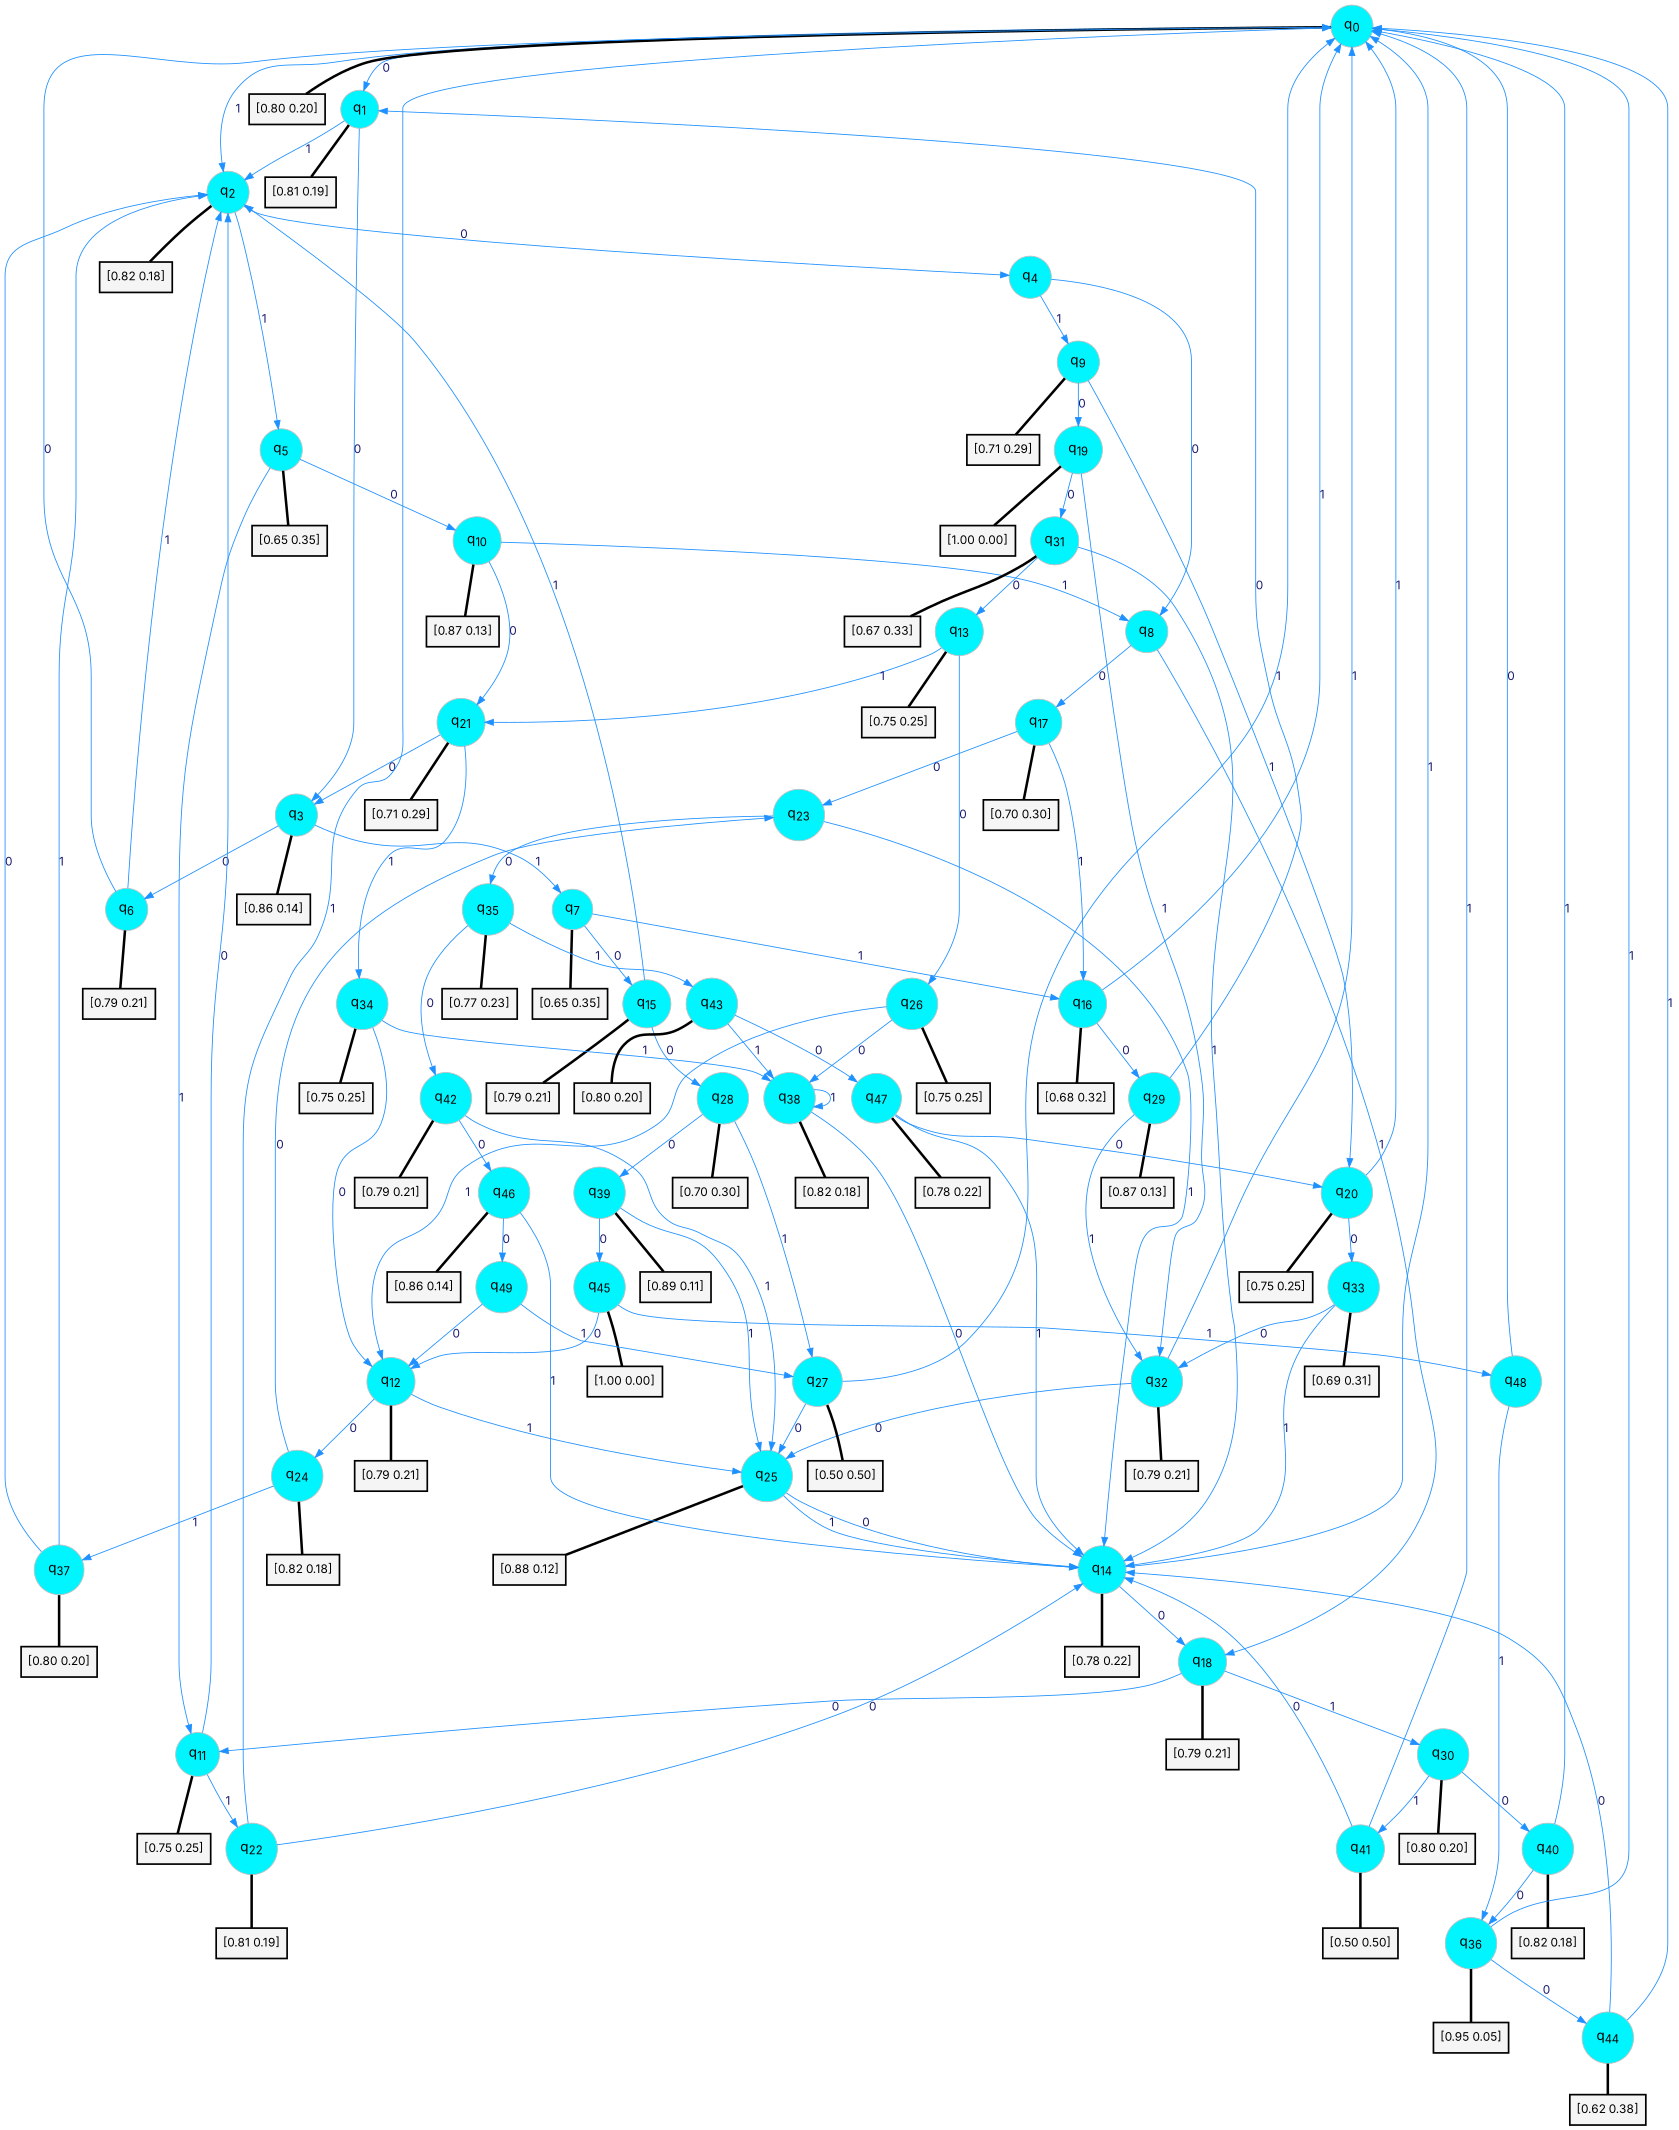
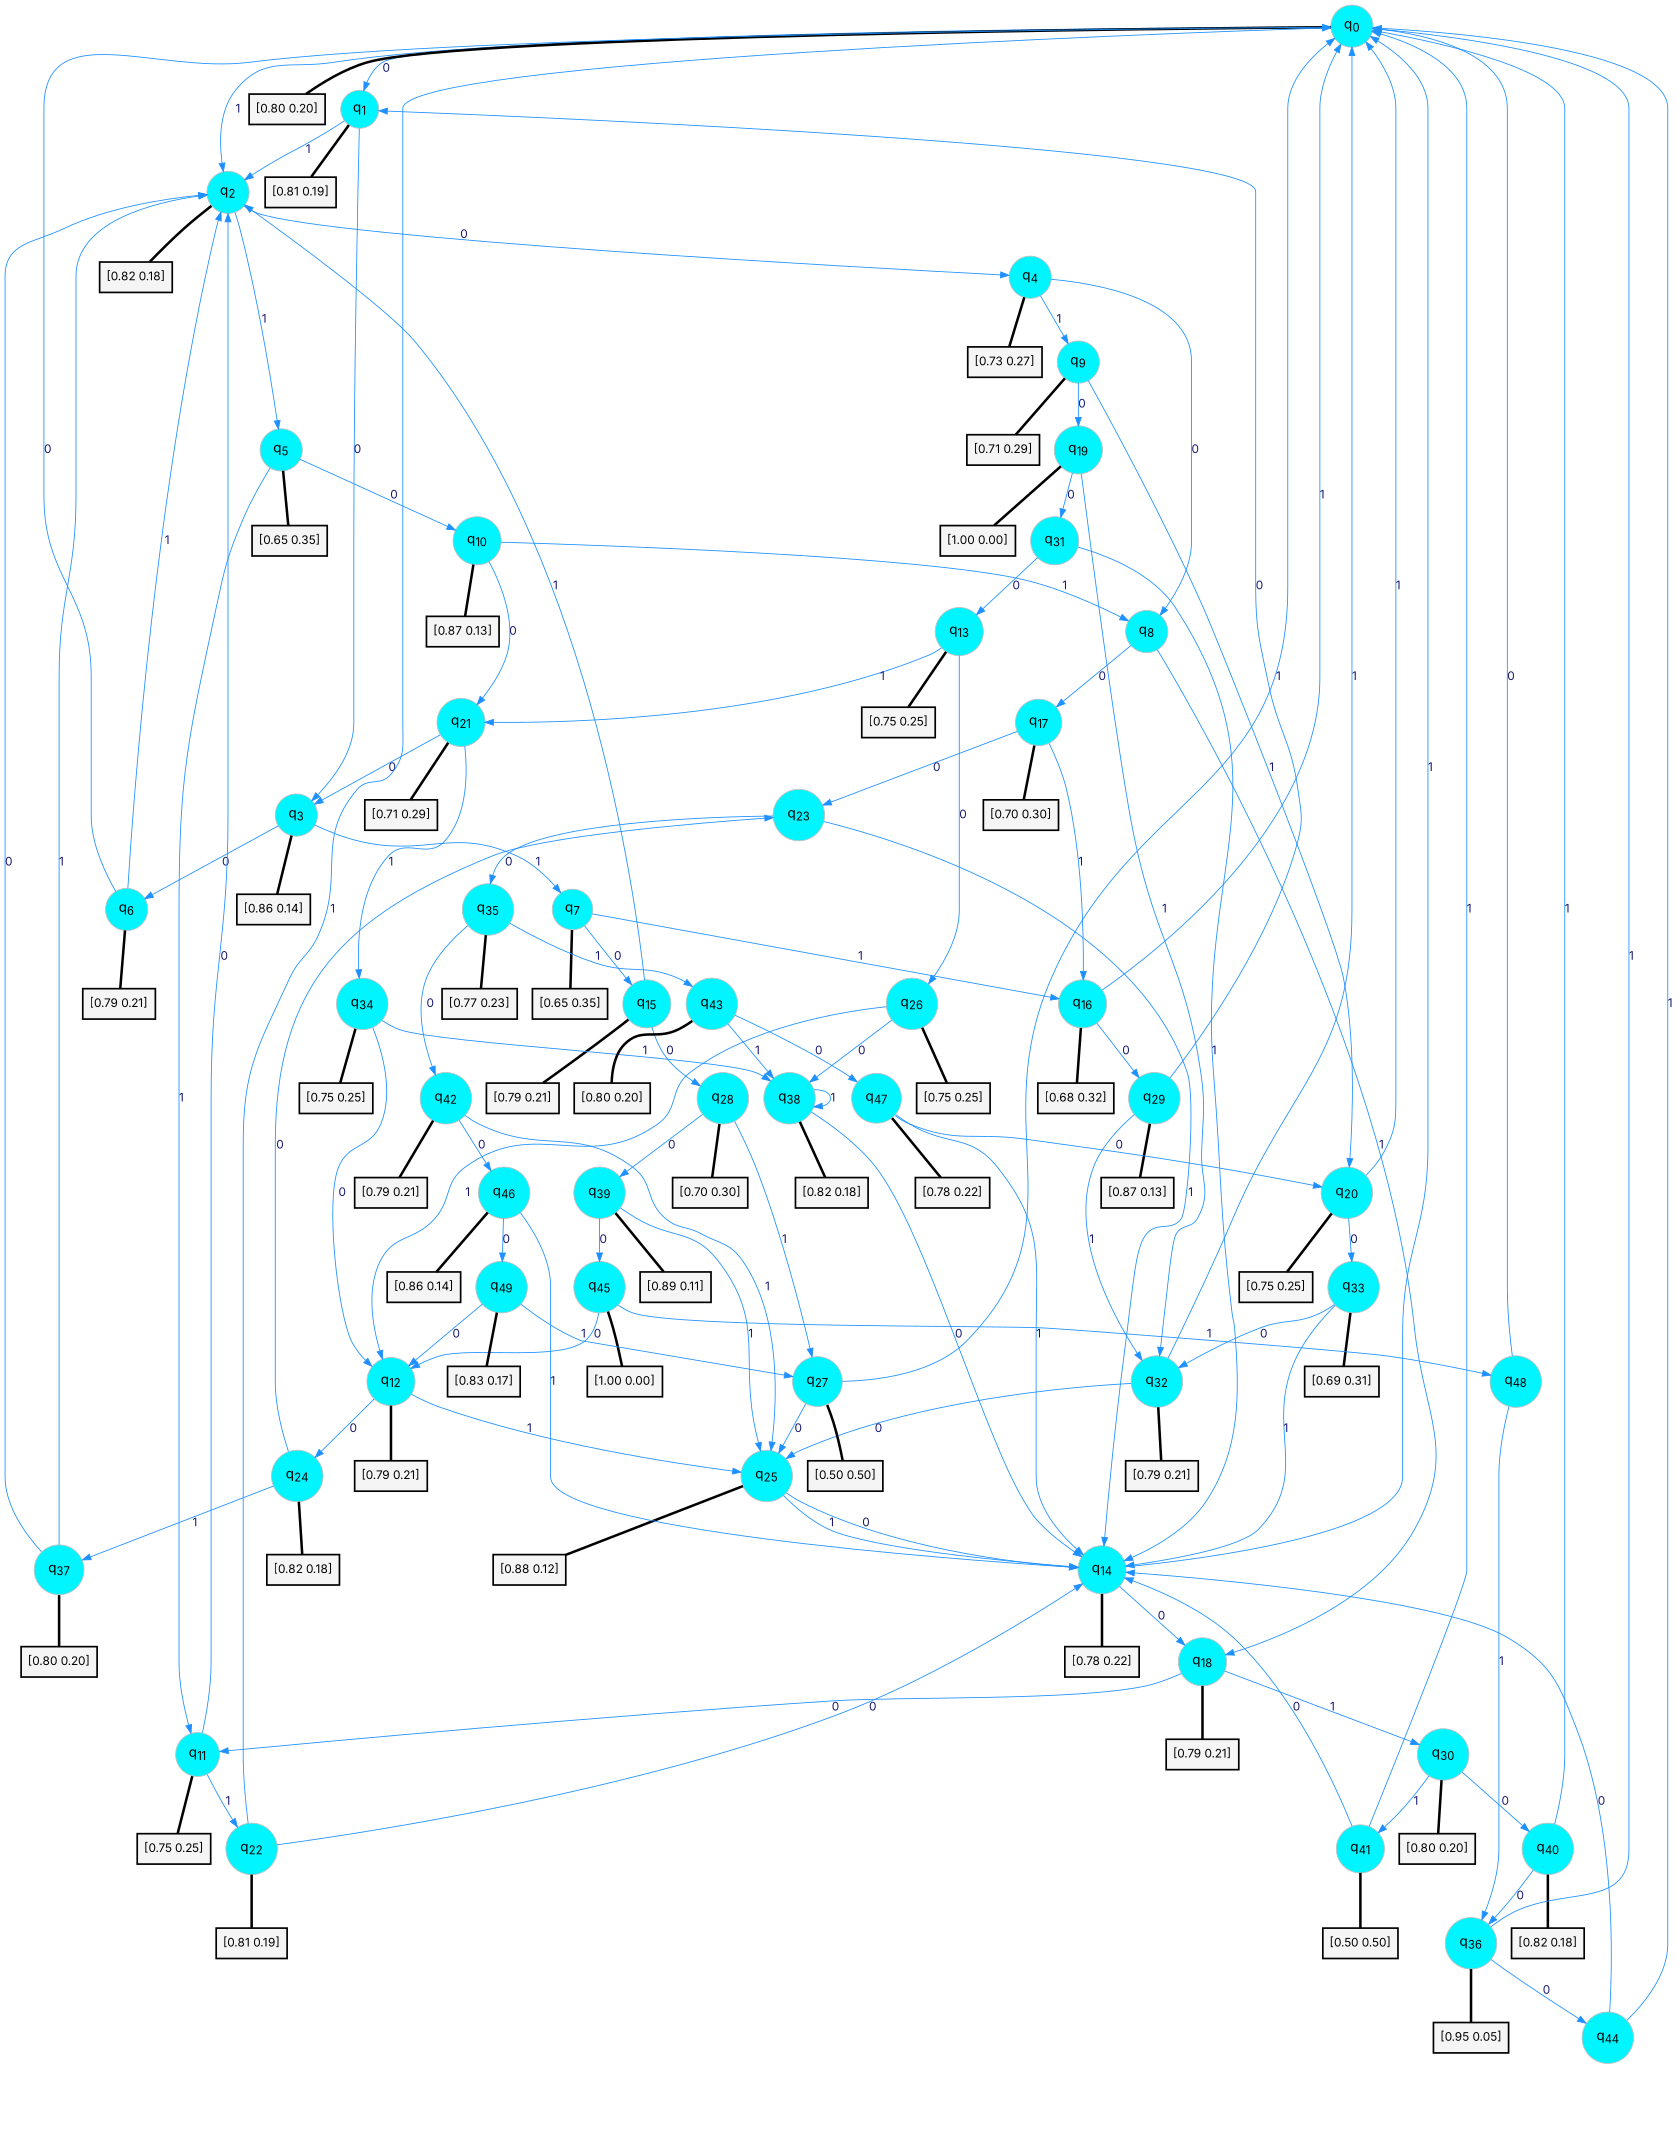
node "[0.73 0.27]": added
node "[0.67 0.33]": removed
node "[0.83 0.17]": added
node "[0.62 0.38]": removed
